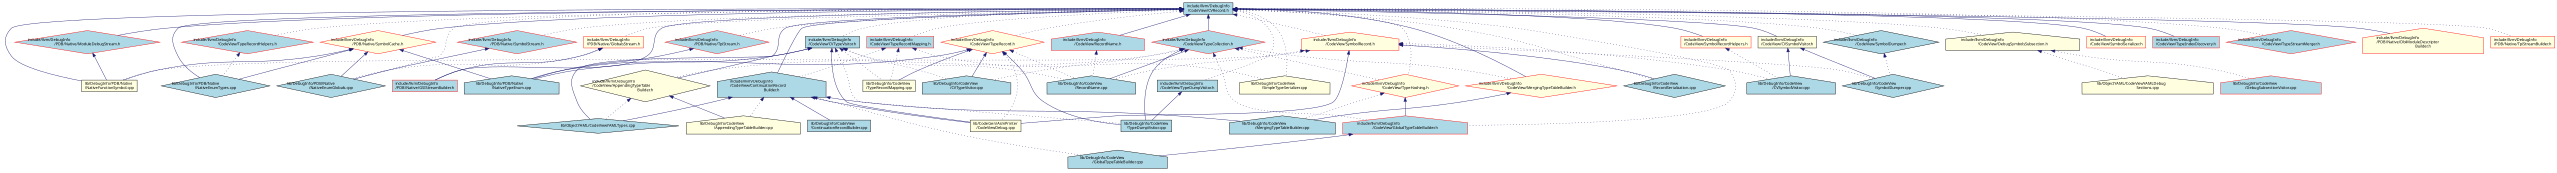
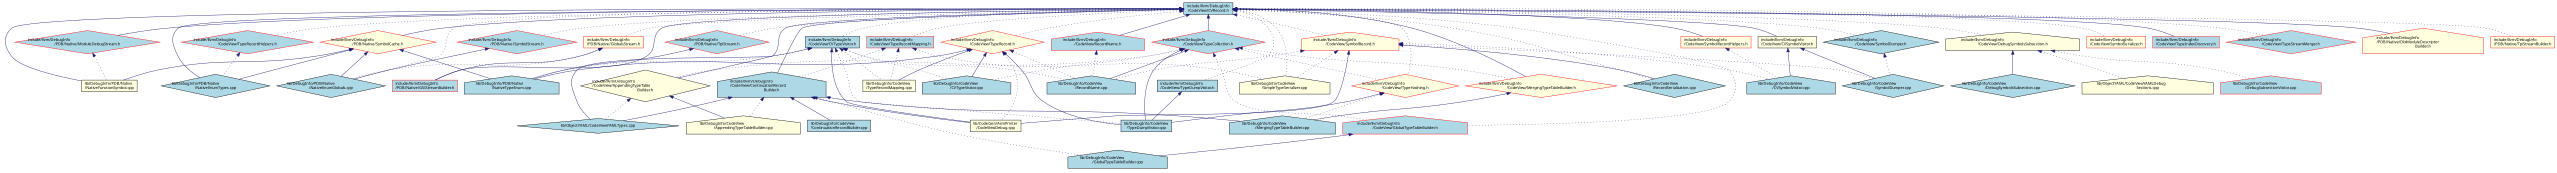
edge "include/llvm/DebugInfo /CodeView/SymbolSerializer.h" -> "include/llvm/DebugInfo /CodeView/CVRecord.h": style solid -> dotted
edge "lib/DebugInfo/PDB/Native /NativeFunctionSymbol.cpp" -> "include/llvm/DebugInfo /CodeView/SymbolRecord.h": now "lib/DebugInfo/CodeView /SimpleTypeSerializer.cpp" -> "include/llvm/DebugInfo /CodeView/SymbolRecord.h"
edge "lib/DebugInfo/PDB/Native /NativeTypeEnum.cpp" -> "include/llvm/DebugInfo /CodeView/CVTypeVisitor.h": style solid -> dotted
edge "lib/DebugInfo/PDB/Native /NativeFunctionSymbol.cpp" -> "include/llvm/DebugInfo /PDB/Native/ModuleDebugStream.h": style solid -> dotted
node "lib/DebugInfo/CodeView /DebugSymbolsSubsection.cpp": added
edge "include/llvm/DebugInfo /CodeView/GlobalTypeTableBuilder.h" -> "include/llvm/DebugInfo /CodeView/TypeHashing.h": now "lib/DebugInfo/CodeView /TypeDumpVisitor.cpp" -> "include/llvm/DebugInfo /CodeView/TypeHashing.h"
